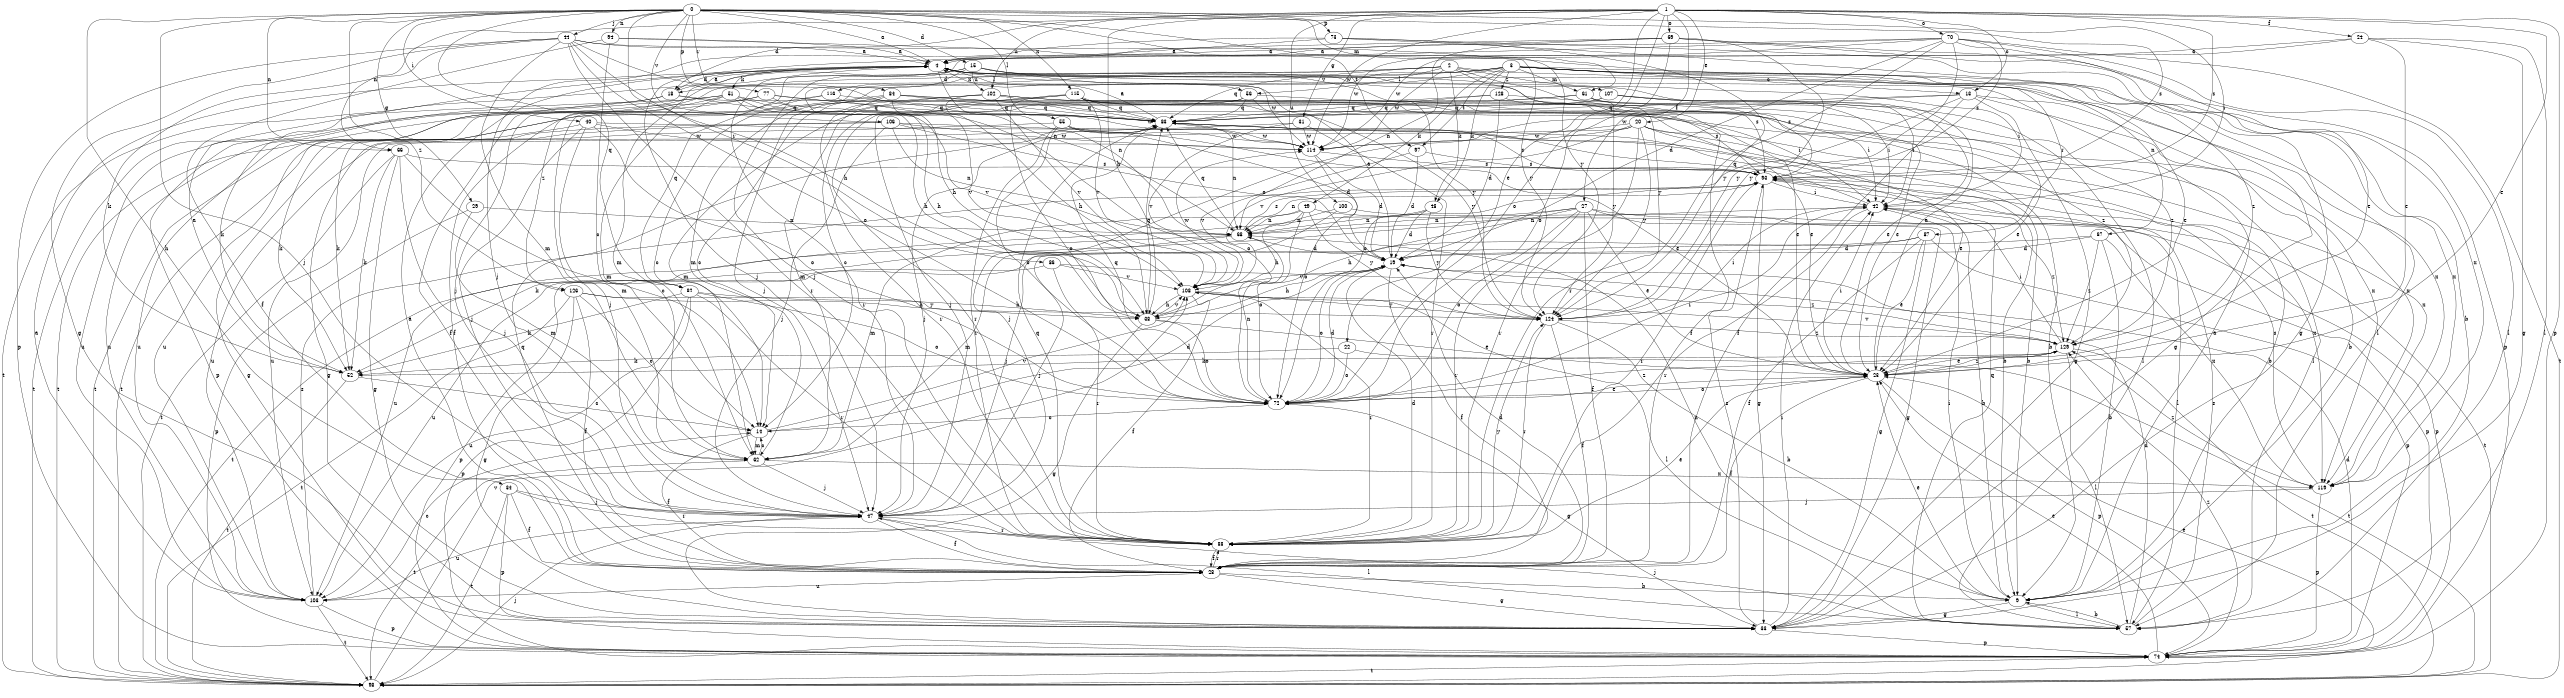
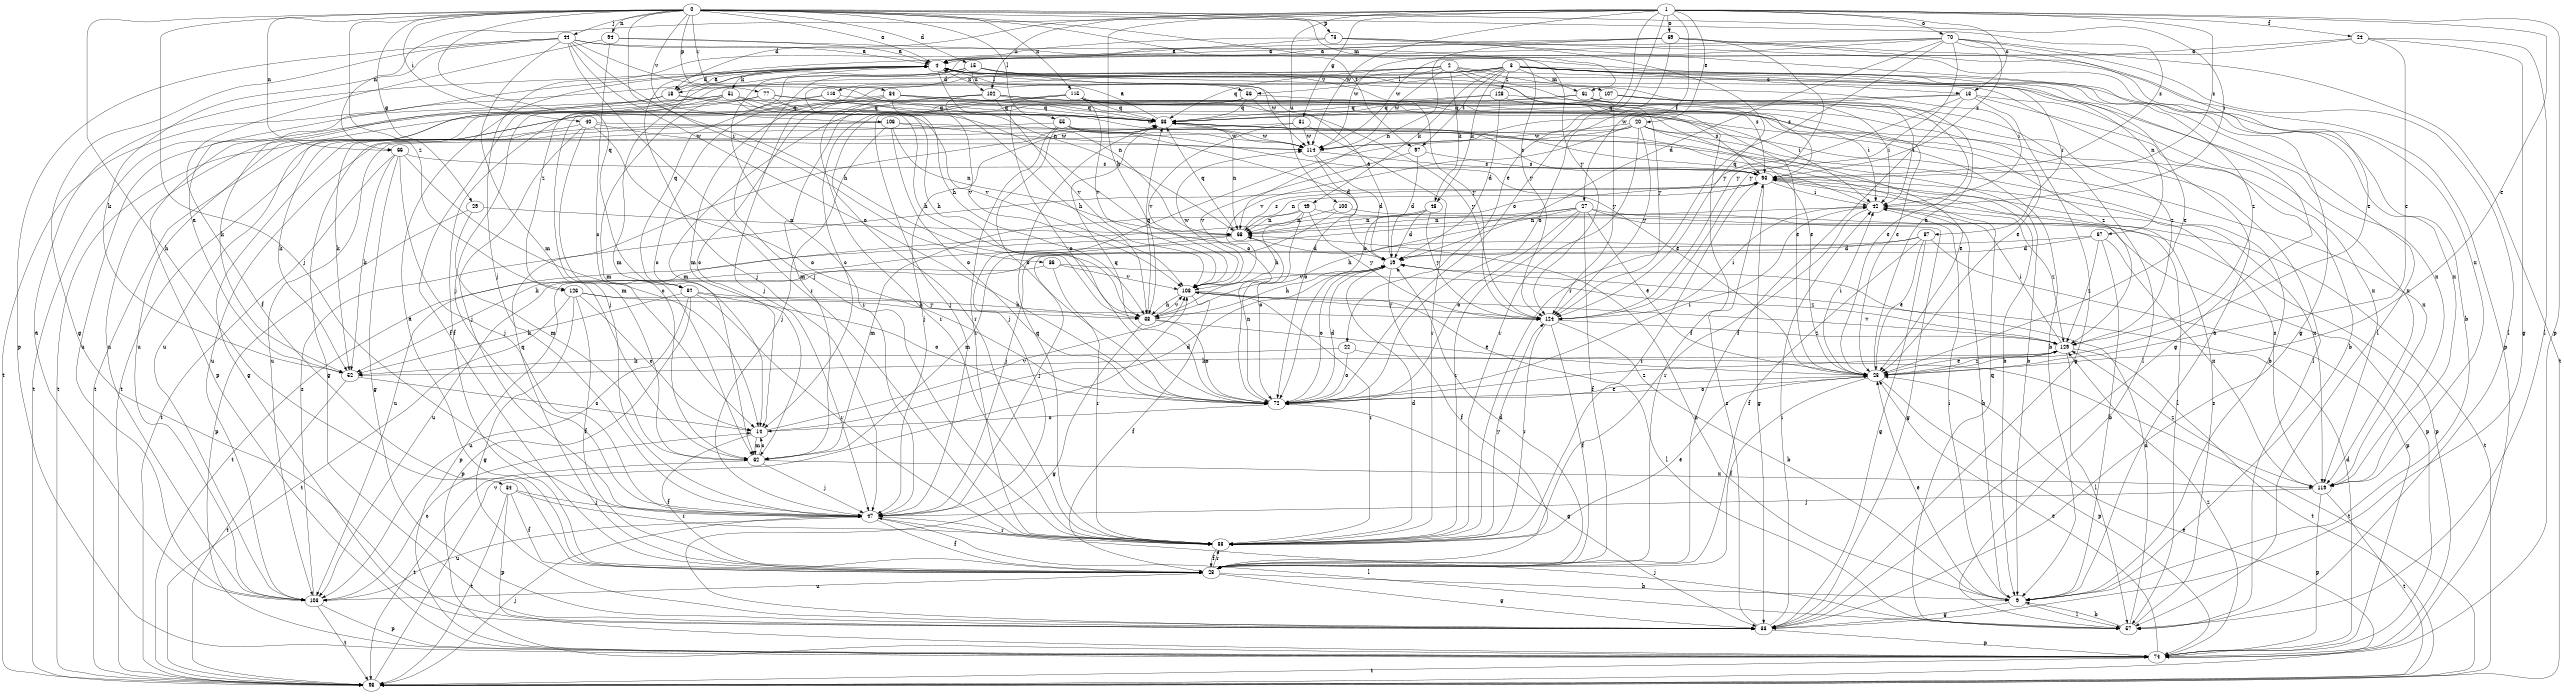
edge "106" -> "19": now "106" -> "72"
edge "119" -> "98": added, label "t"
